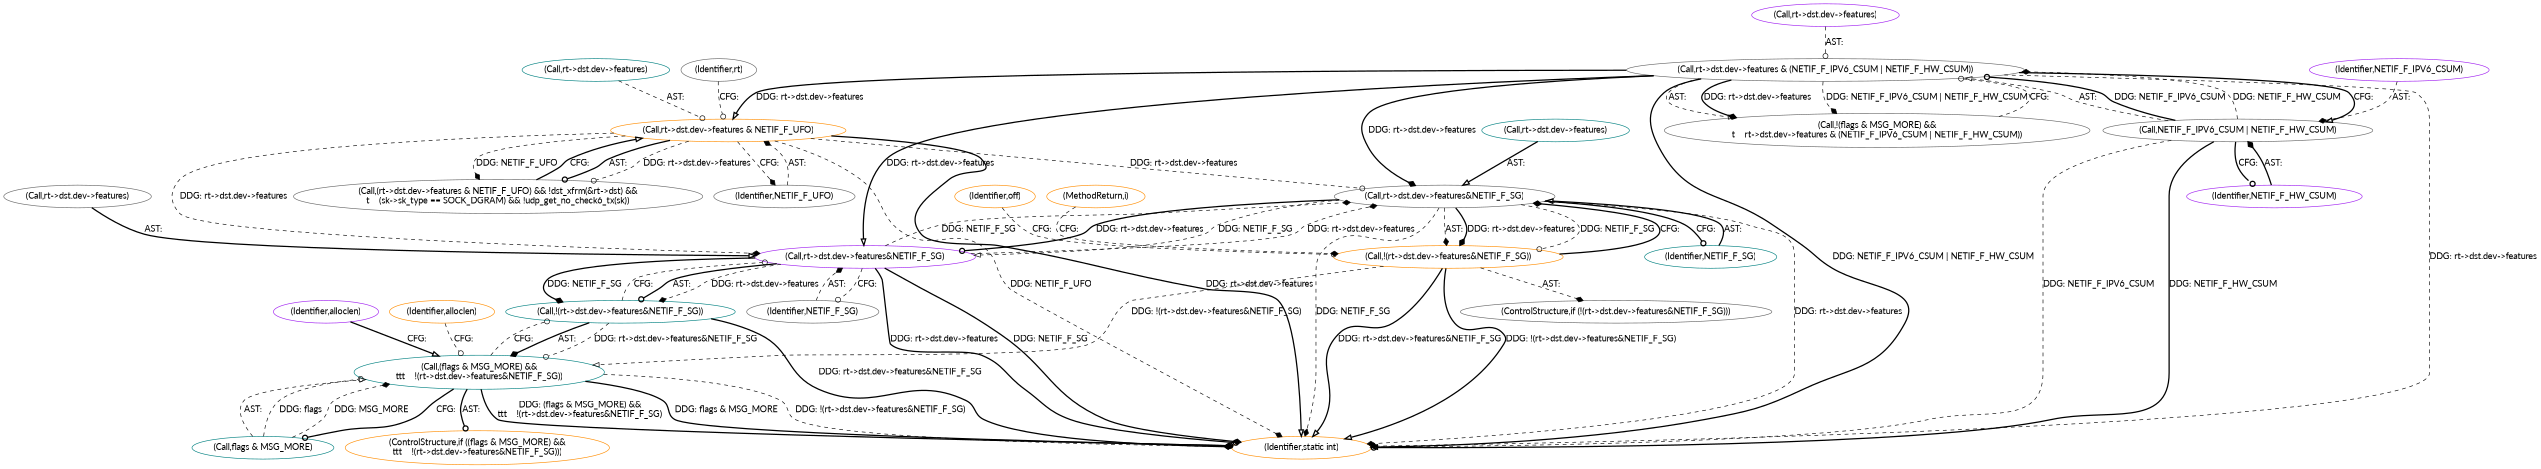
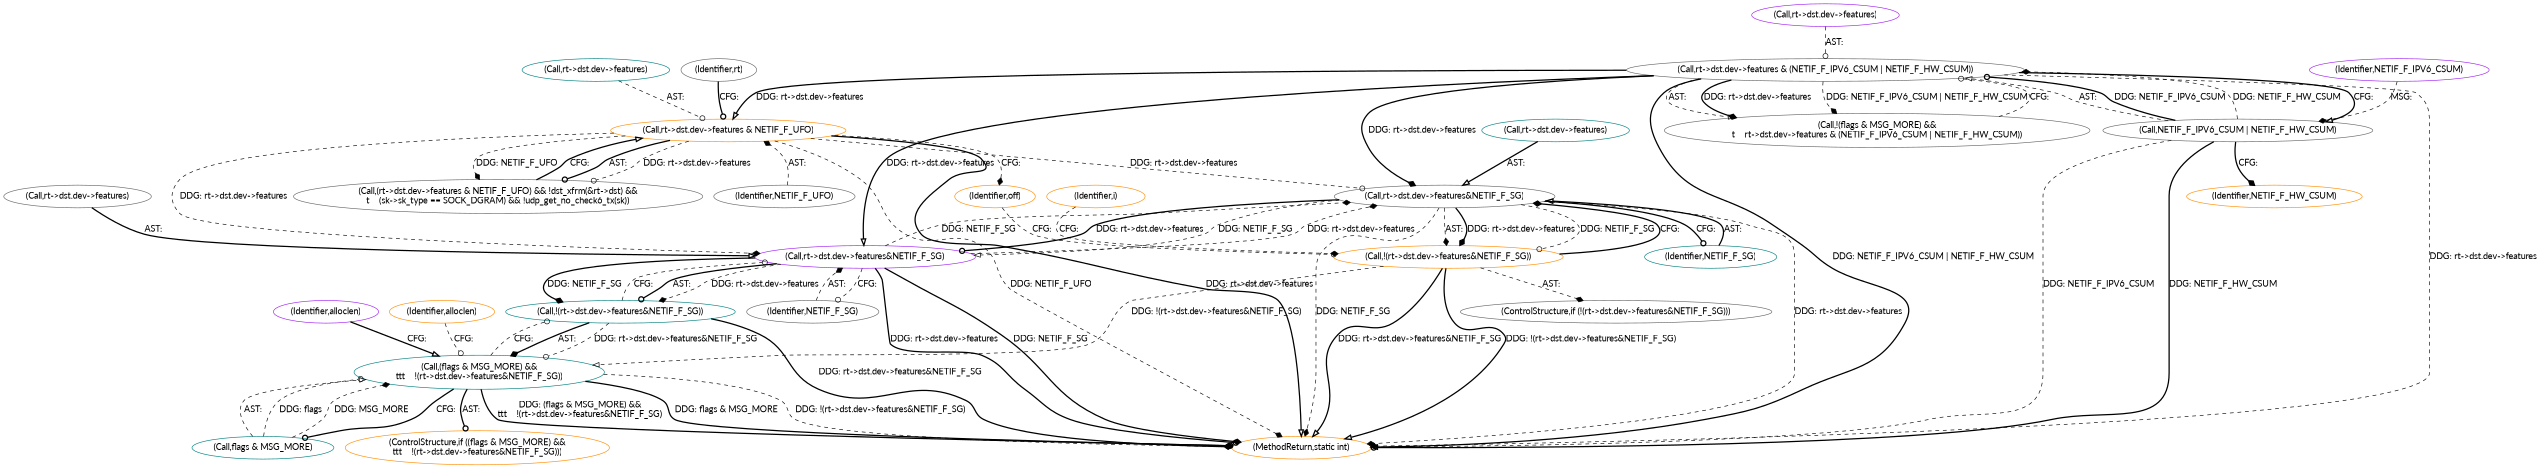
edge "(Identifier,NETIF_F_IPV6_CSUM)" -> "(Call,NETIF_F_IPV6_CSUM | NETIF_F_HW_CSUM)": label "AST: " -> "MSG: "
edge "(Identifier,rt)" -> "(Call,rt->dst.dev->features & NETIF_F_UFO)": style dashed -> bold
edge "(Call,rt->dst.dev->features & NETIF_F_UFO)" -> "(Identifier,NETIF_F_UFO)": now "(Call,rt->dst.dev->features & NETIF_F_UFO)" -> "(Identifier,off)"
edge "(Call,NETIF_F_IPV6_CSUM | NETIF_F_HW_CSUM)" -> "(Identifier,NETIF_F_HW_CSUM)": arrowhead odot -> diamond
edge "(Identifier,NETIF_F_HW_CSUM)" -> "(Call,NETIF_F_IPV6_CSUM | NETIF_F_HW_CSUM)": removed, label "AST:"
node "(MethodReturn,i)": label "(MethodReturn,i)" -> "(Identifier,i)"
node "(Identifier,NETIF_F_HW_CSUM)": color purple -> darkorange
node "(Identifier,static int)": label "(Identifier,static int)" -> "(MethodReturn,static int)"
